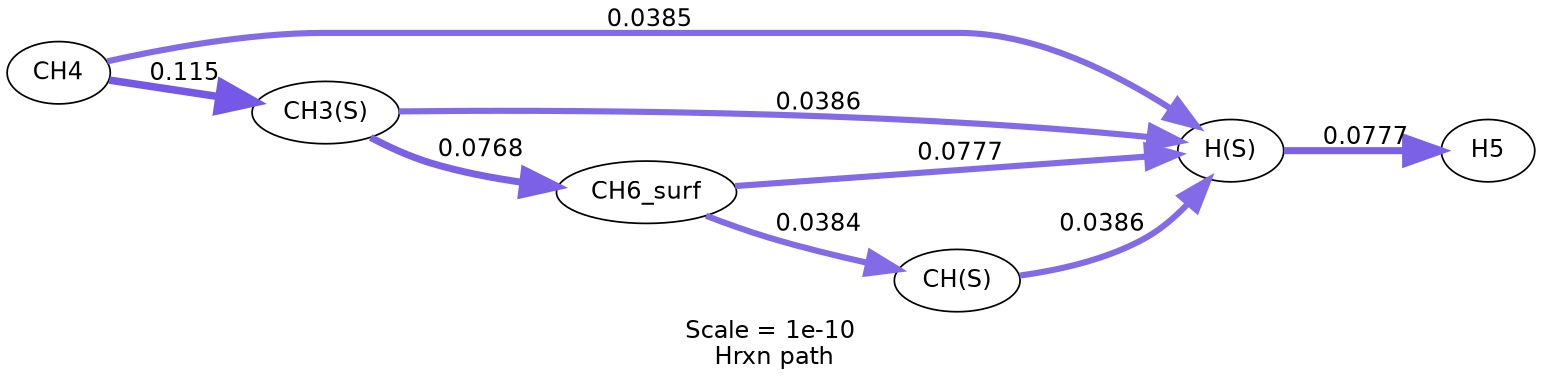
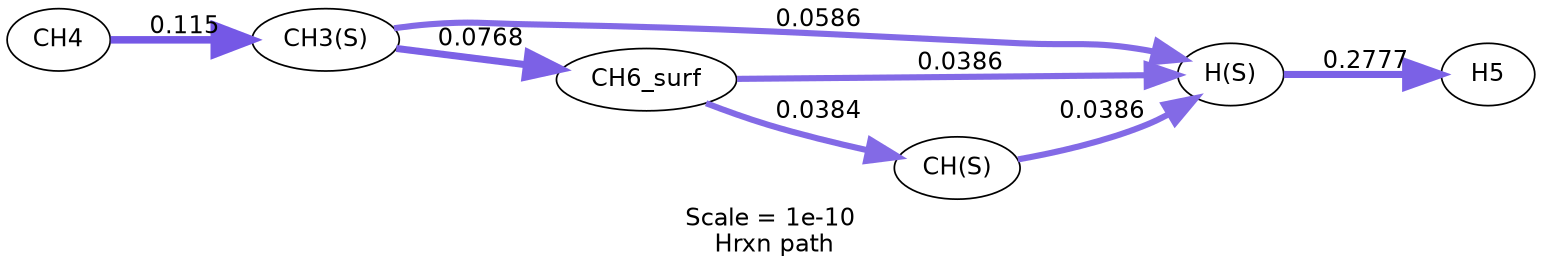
edge "CH4" -> "H(S)": removed, label "0.0385"
edge "CH3(S)" -> "H(S)": label " 0.0386" -> " 0.0586"
edge "H(S)" -> "H5": label " 0.0777" -> " 0.2777"
edge "CH6_surf" -> "H(S)": label " 0.0777" -> " 0.0386"
